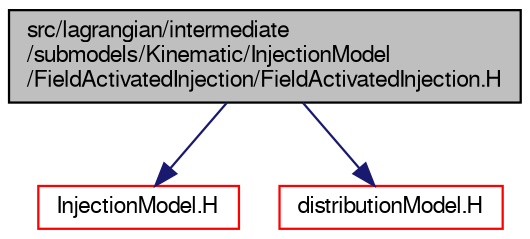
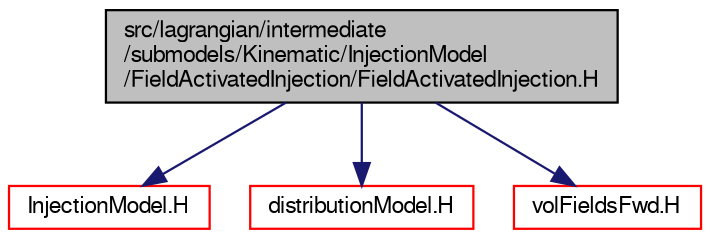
node "volFieldsFwd.H": added
